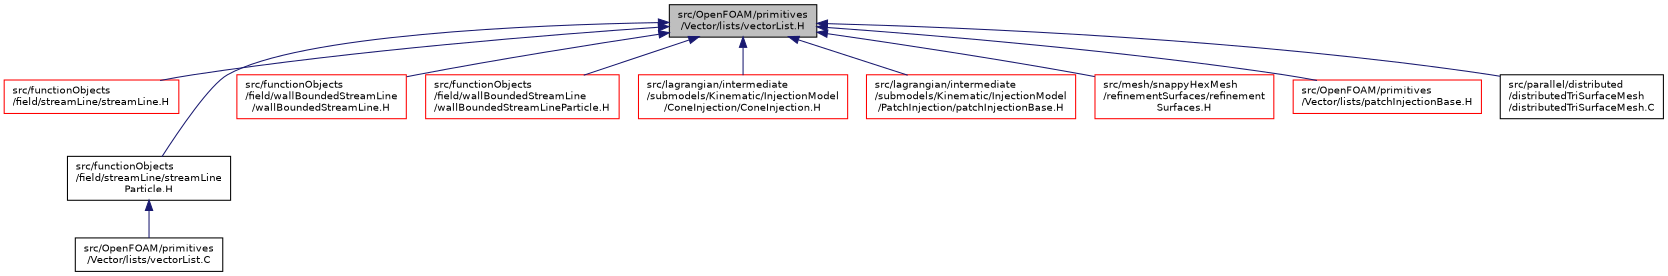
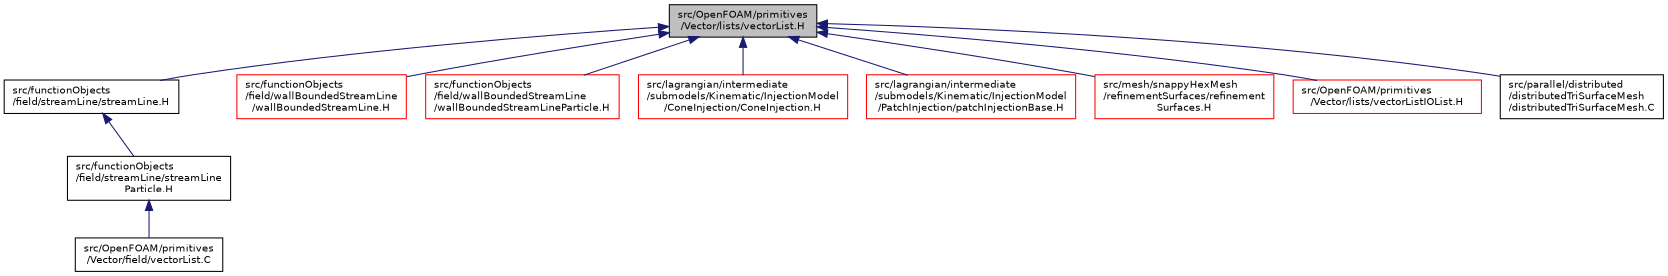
edge "src/functionObjects /field/streamLine/streamLine Particle.H" -> "src/OpenFOAM/primitives /Vector/lists/vectorList.H": now "src/functionObjects /field/streamLine/streamLine Particle.H" -> "src/functionObjects /field/streamLine/streamLine.H"
node "src/functionObjects /field/streamLine/streamLine.H": color red -> black
node "src/OpenFOAM/primitives /Vector/lists/patchInjectionBase.H": label "src/OpenFOAM/primitives /Vector/lists/patchInjectionBase.H" -> "src/OpenFOAM/primitives /Vector/lists/vectorListIOList.H"
node "src/OpenFOAM/primitives /Vector/lists/vectorList.C": label "src/OpenFOAM/primitives /Vector/lists/vectorList.C" -> "src/OpenFOAM/primitives /Vector/field/vectorList.C"
